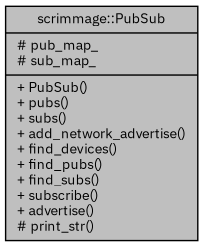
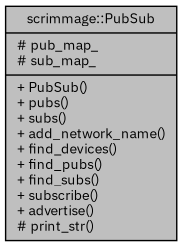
node "scrimmage::PubSub": text "+ add_network_advertise()" -> "+ add_network_name()"
